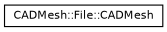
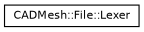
node "CADMesh::File::CADMesh": label "CADMesh::File::CADMesh" -> "CADMesh::File::Lexer"
